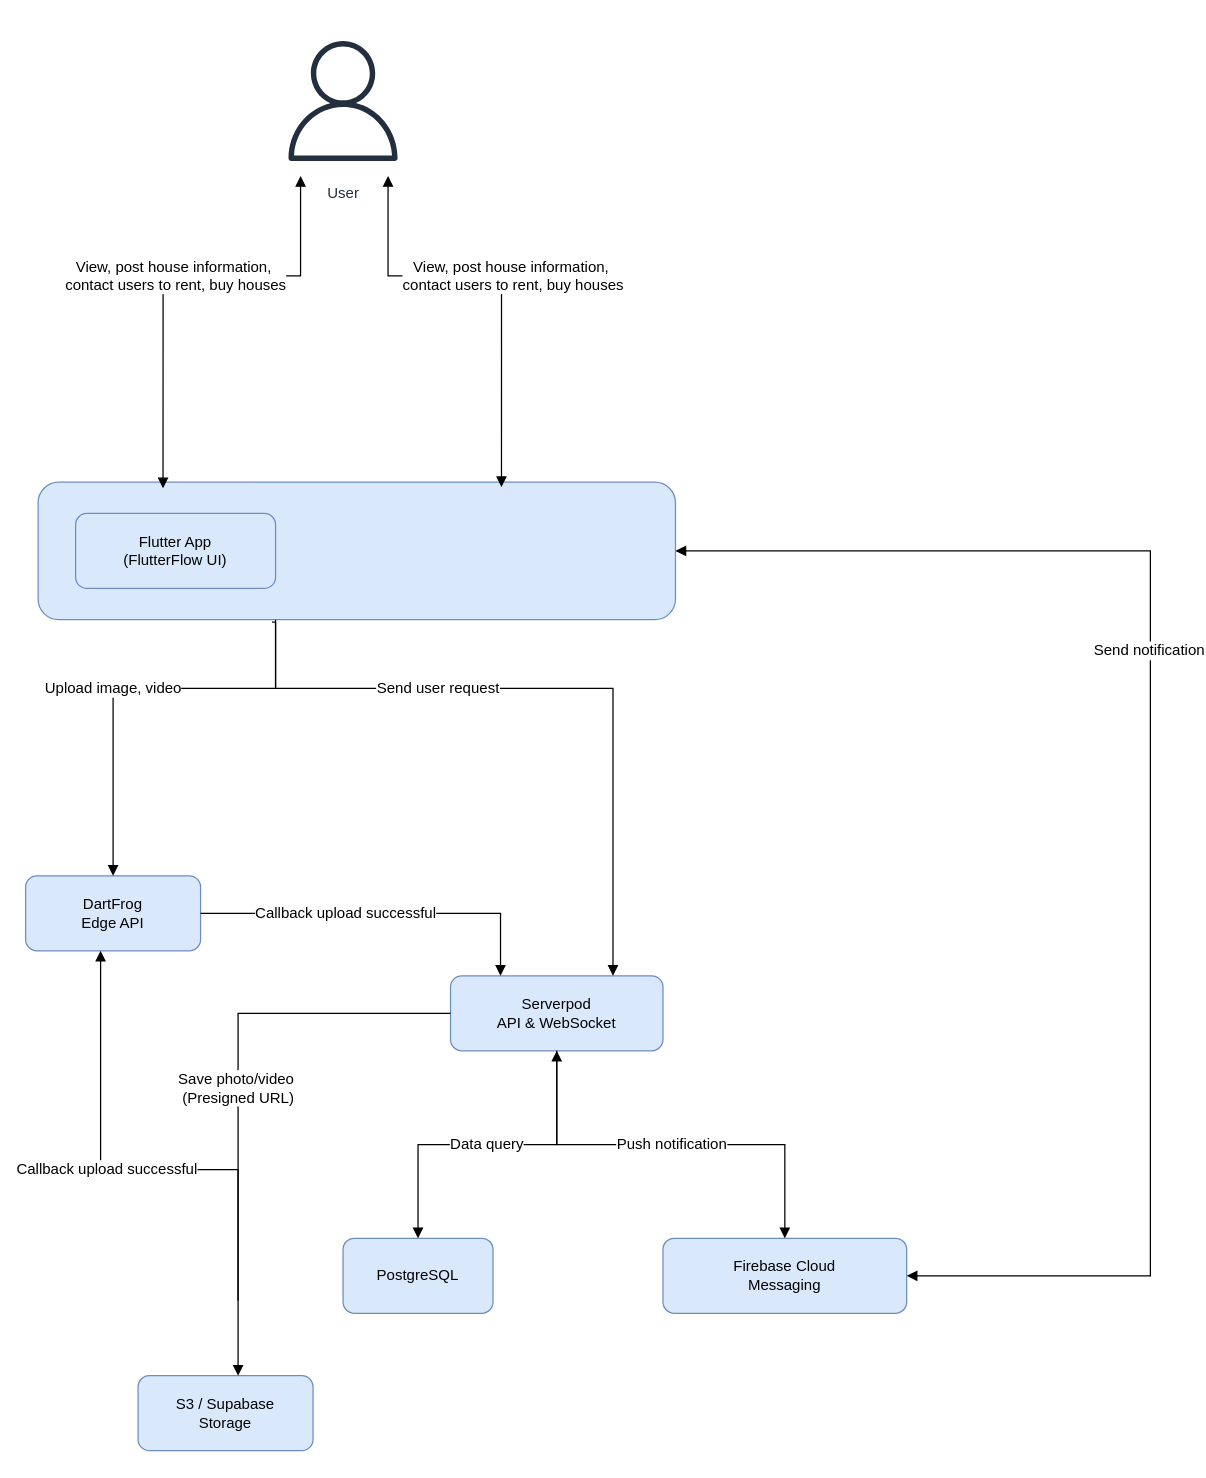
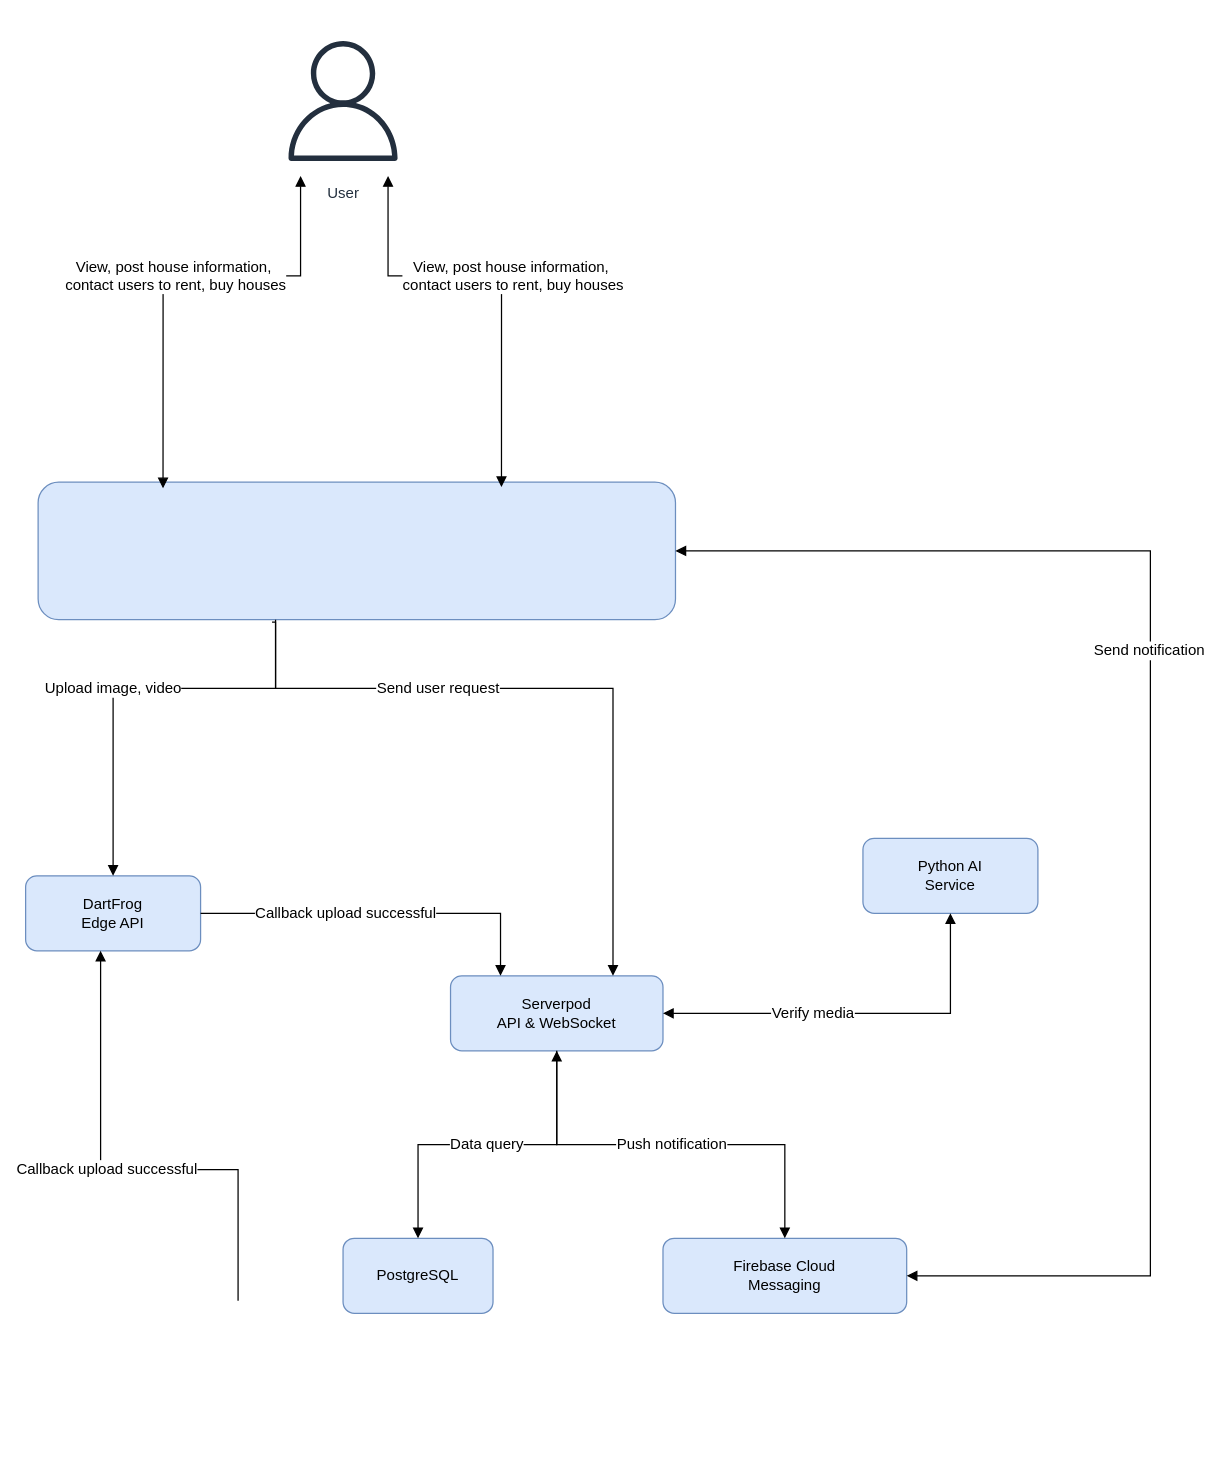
node "Flutter App (FlutterFlow UI)": removed
node "Python AI Service": added
edge "Serverpod API & WebSocket" -> "S3 / Supabase Storage": removed, label "Save photo/video (Presigned URL)"
edge "Python AI Service" -- "Serverpod API & WebSocket": added, label "Verify media"
node "S3 / Supabase Storage": removed
